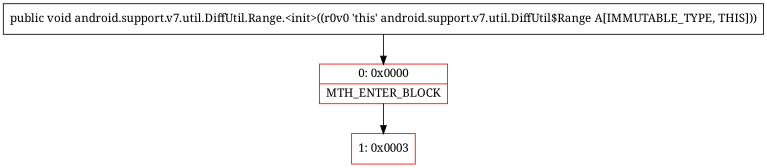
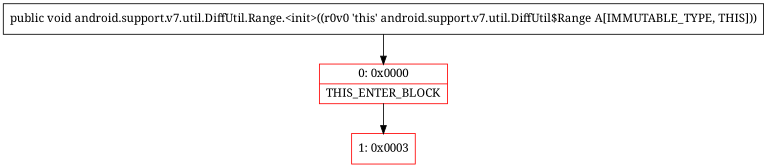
node "0: 0x0000": text "MTH_ENTER_BLOCK" -> "THIS_ENTER_BLOCK"
